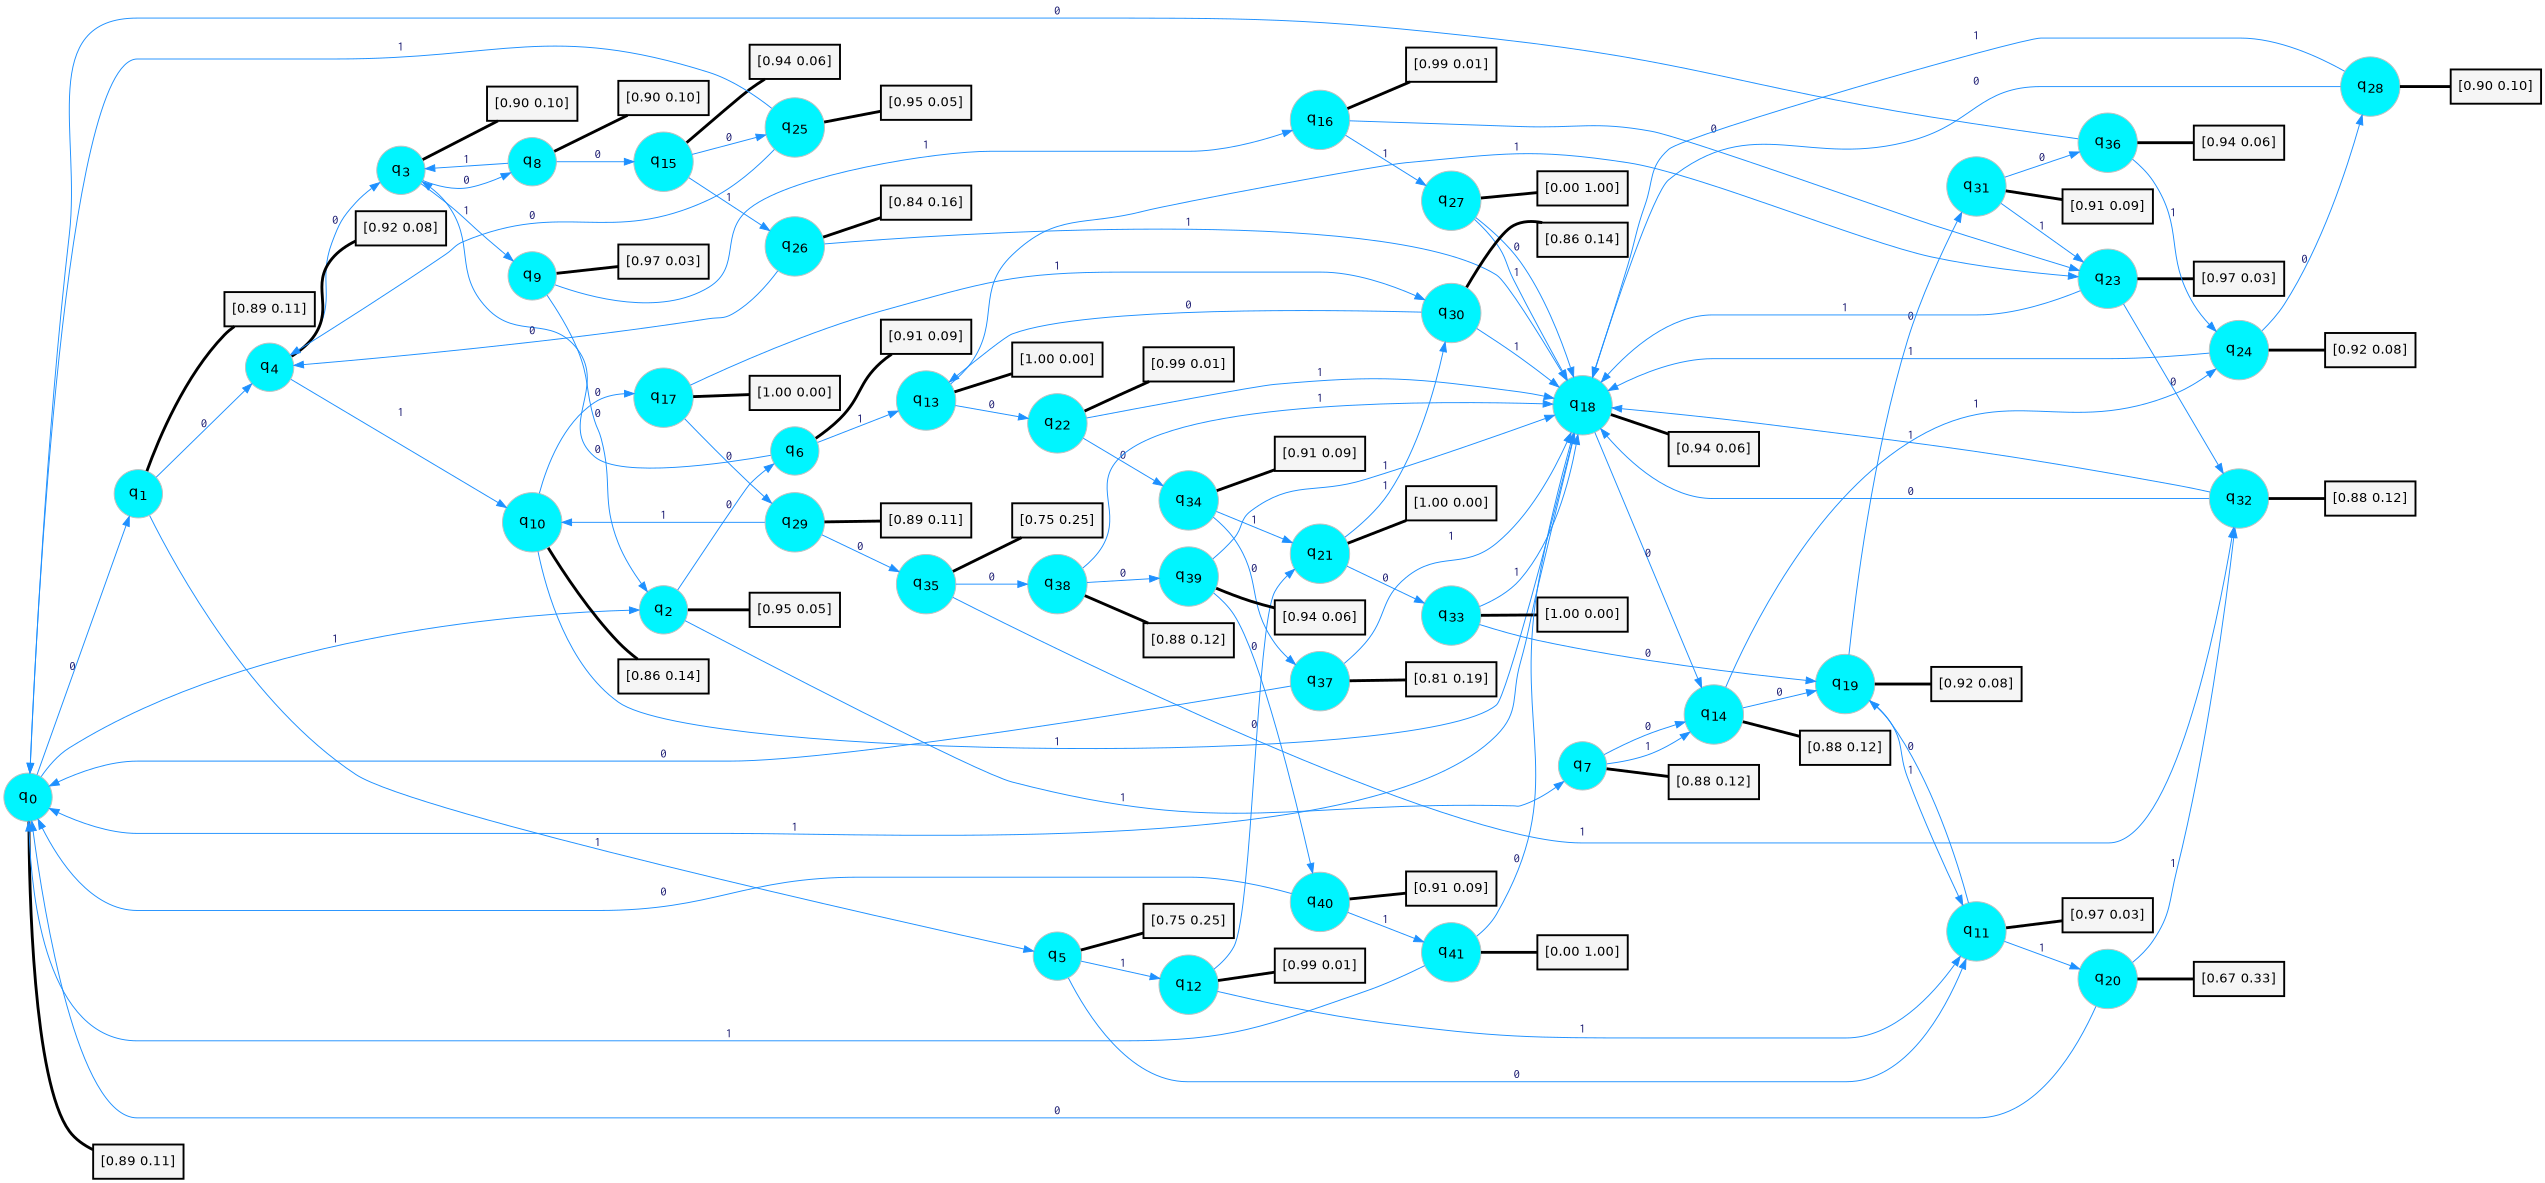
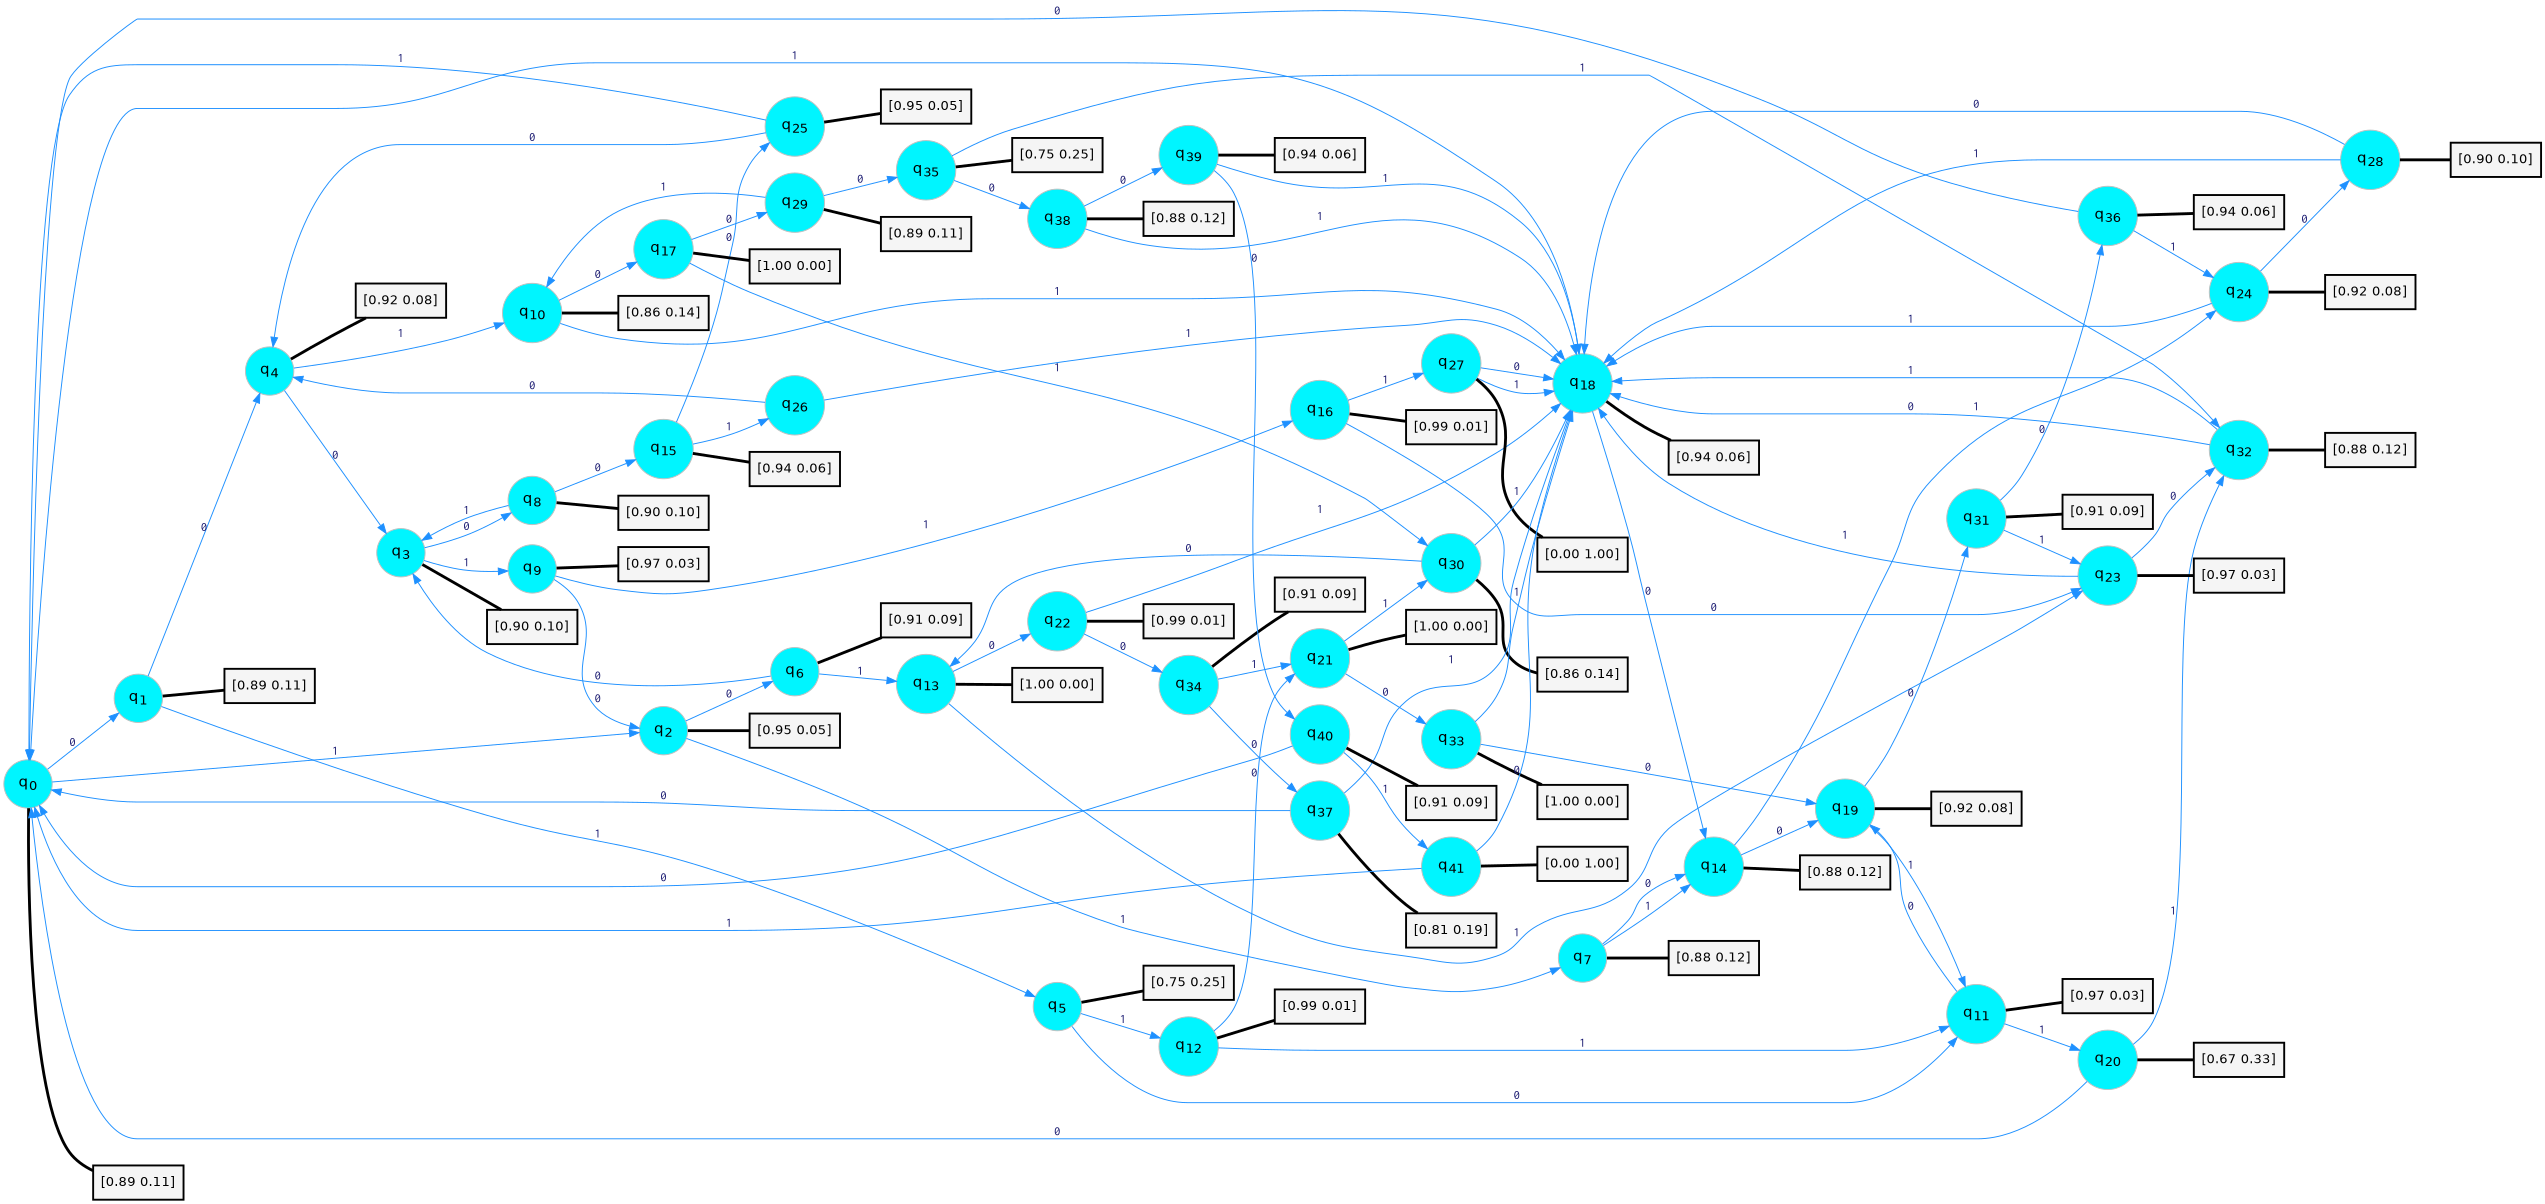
node "[0.84 0.16]": removed
